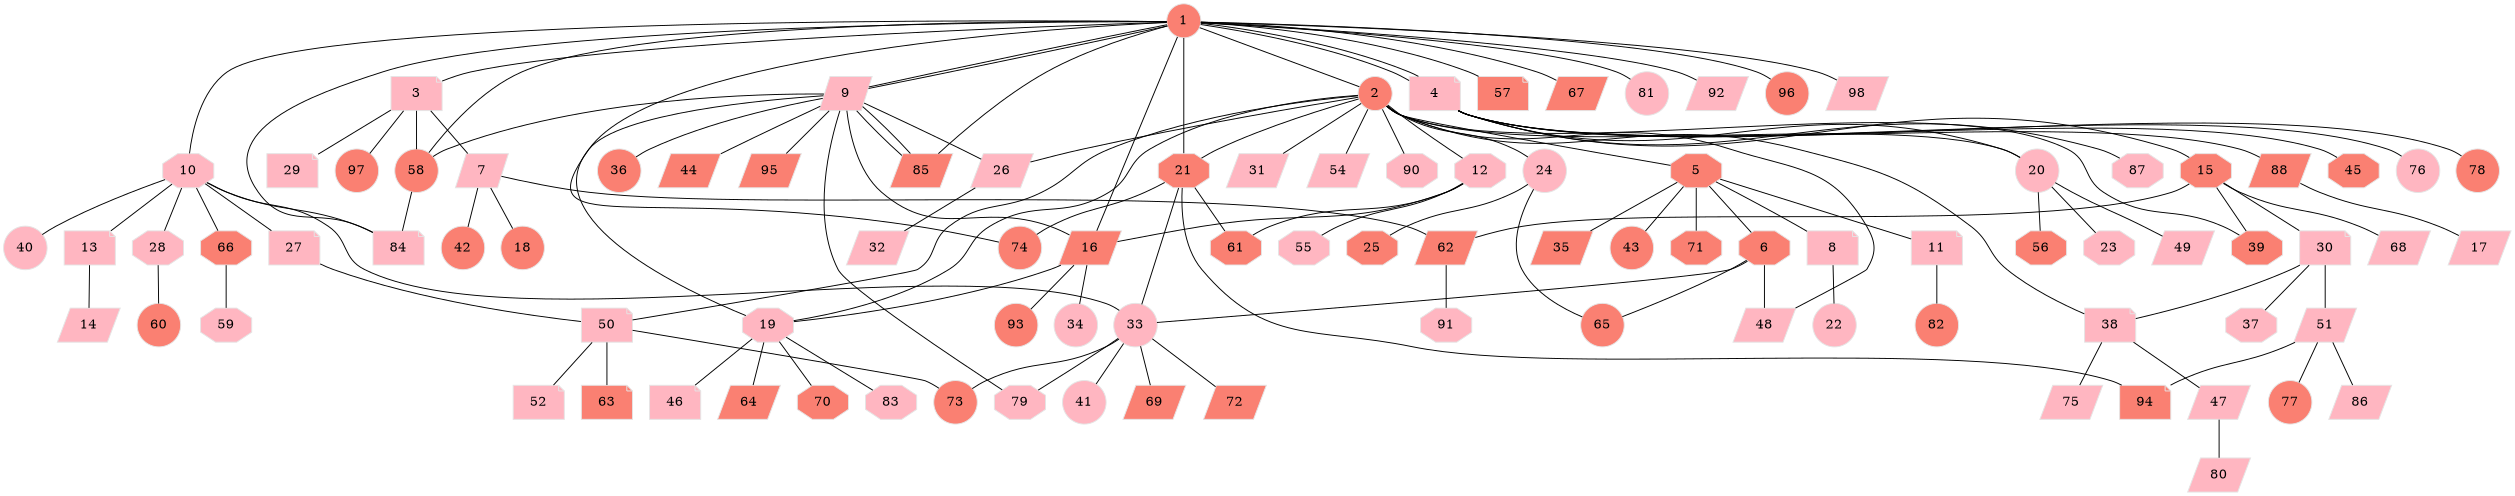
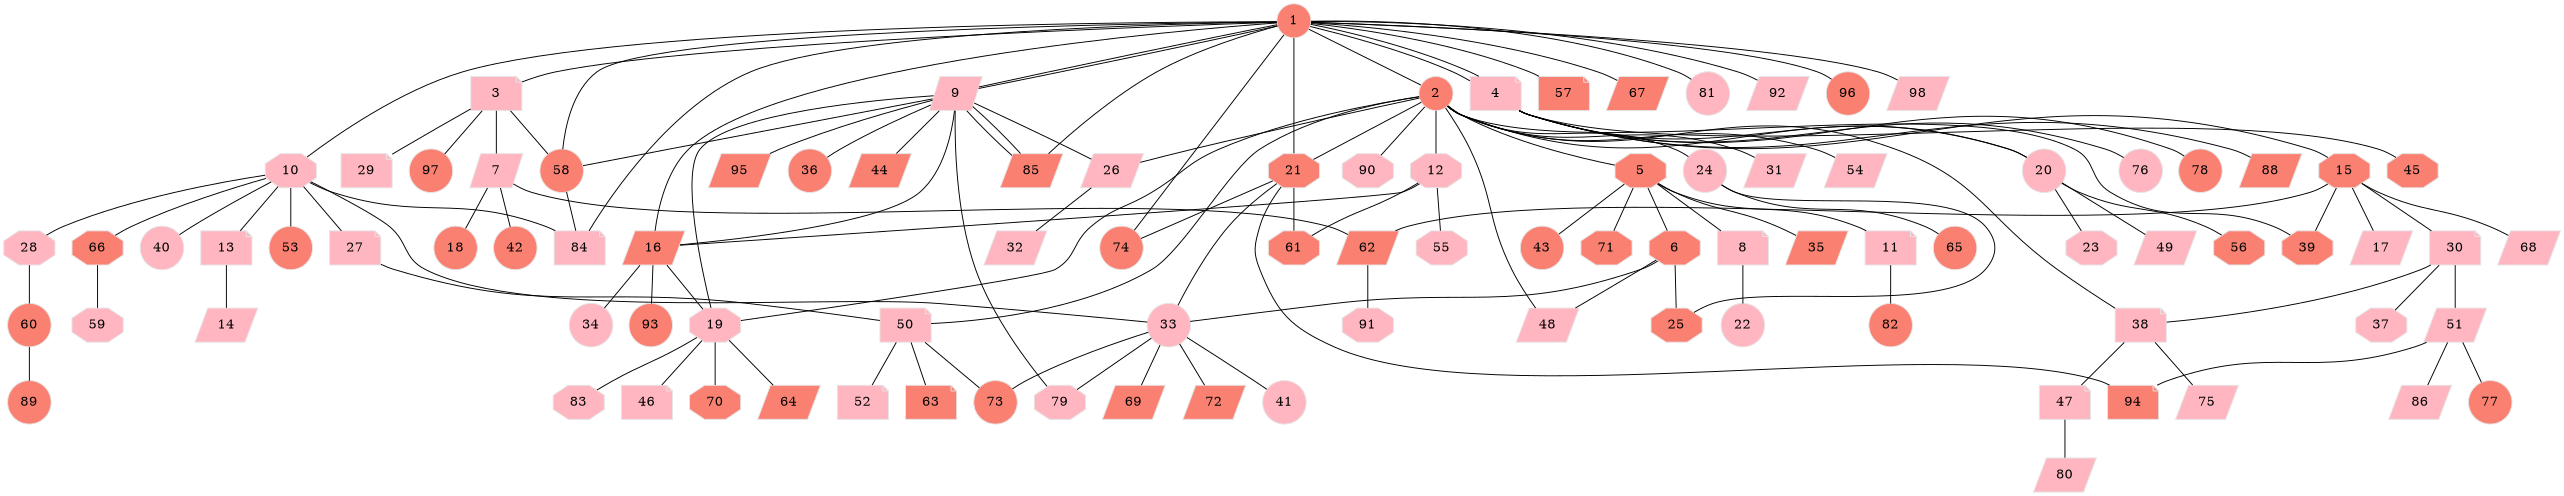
node "87": removed
edge "88" -- "17": now "15" -- "17"
node "53": added
edge "6" -- "65": now "6" -- "25"
node "89": added
node "47": shape parallelogram -> note
